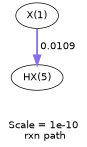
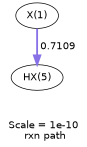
edge "X(1)" -> "HX(5)": label " 0.0109" -> " 0.7109"
